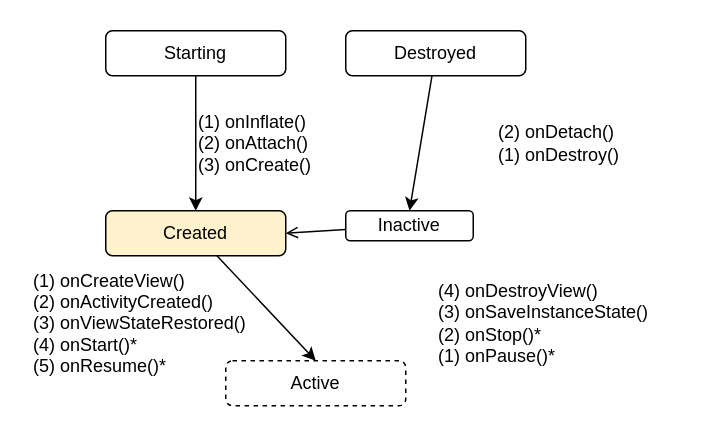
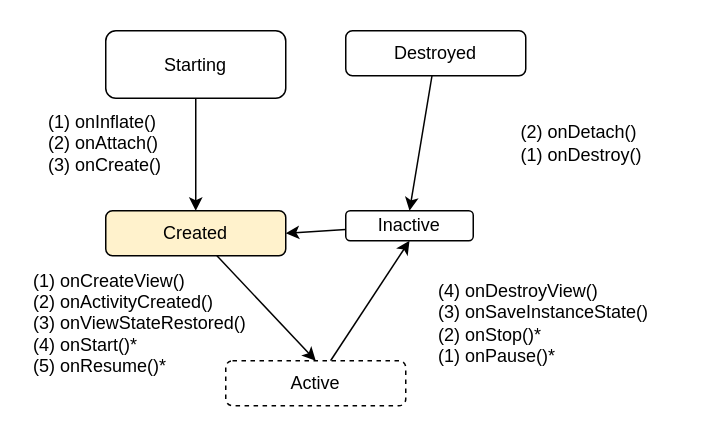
node "Starting": size 180x45 -> 180x68
node "(1) onInflate() (2) onAttach() (3) onCreate()": moved (263, 143) -> (113, 143)
node "(2) onDetach() (1) onDestroy()": moved (593, 143) -> (616, 143)
edge "Inactive" -> "Created": arrowhead open -> classic
edge "Active" -> "Inactive": added
